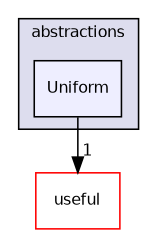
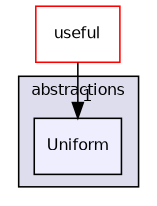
edge "Uniform" -> "useful": reversed
